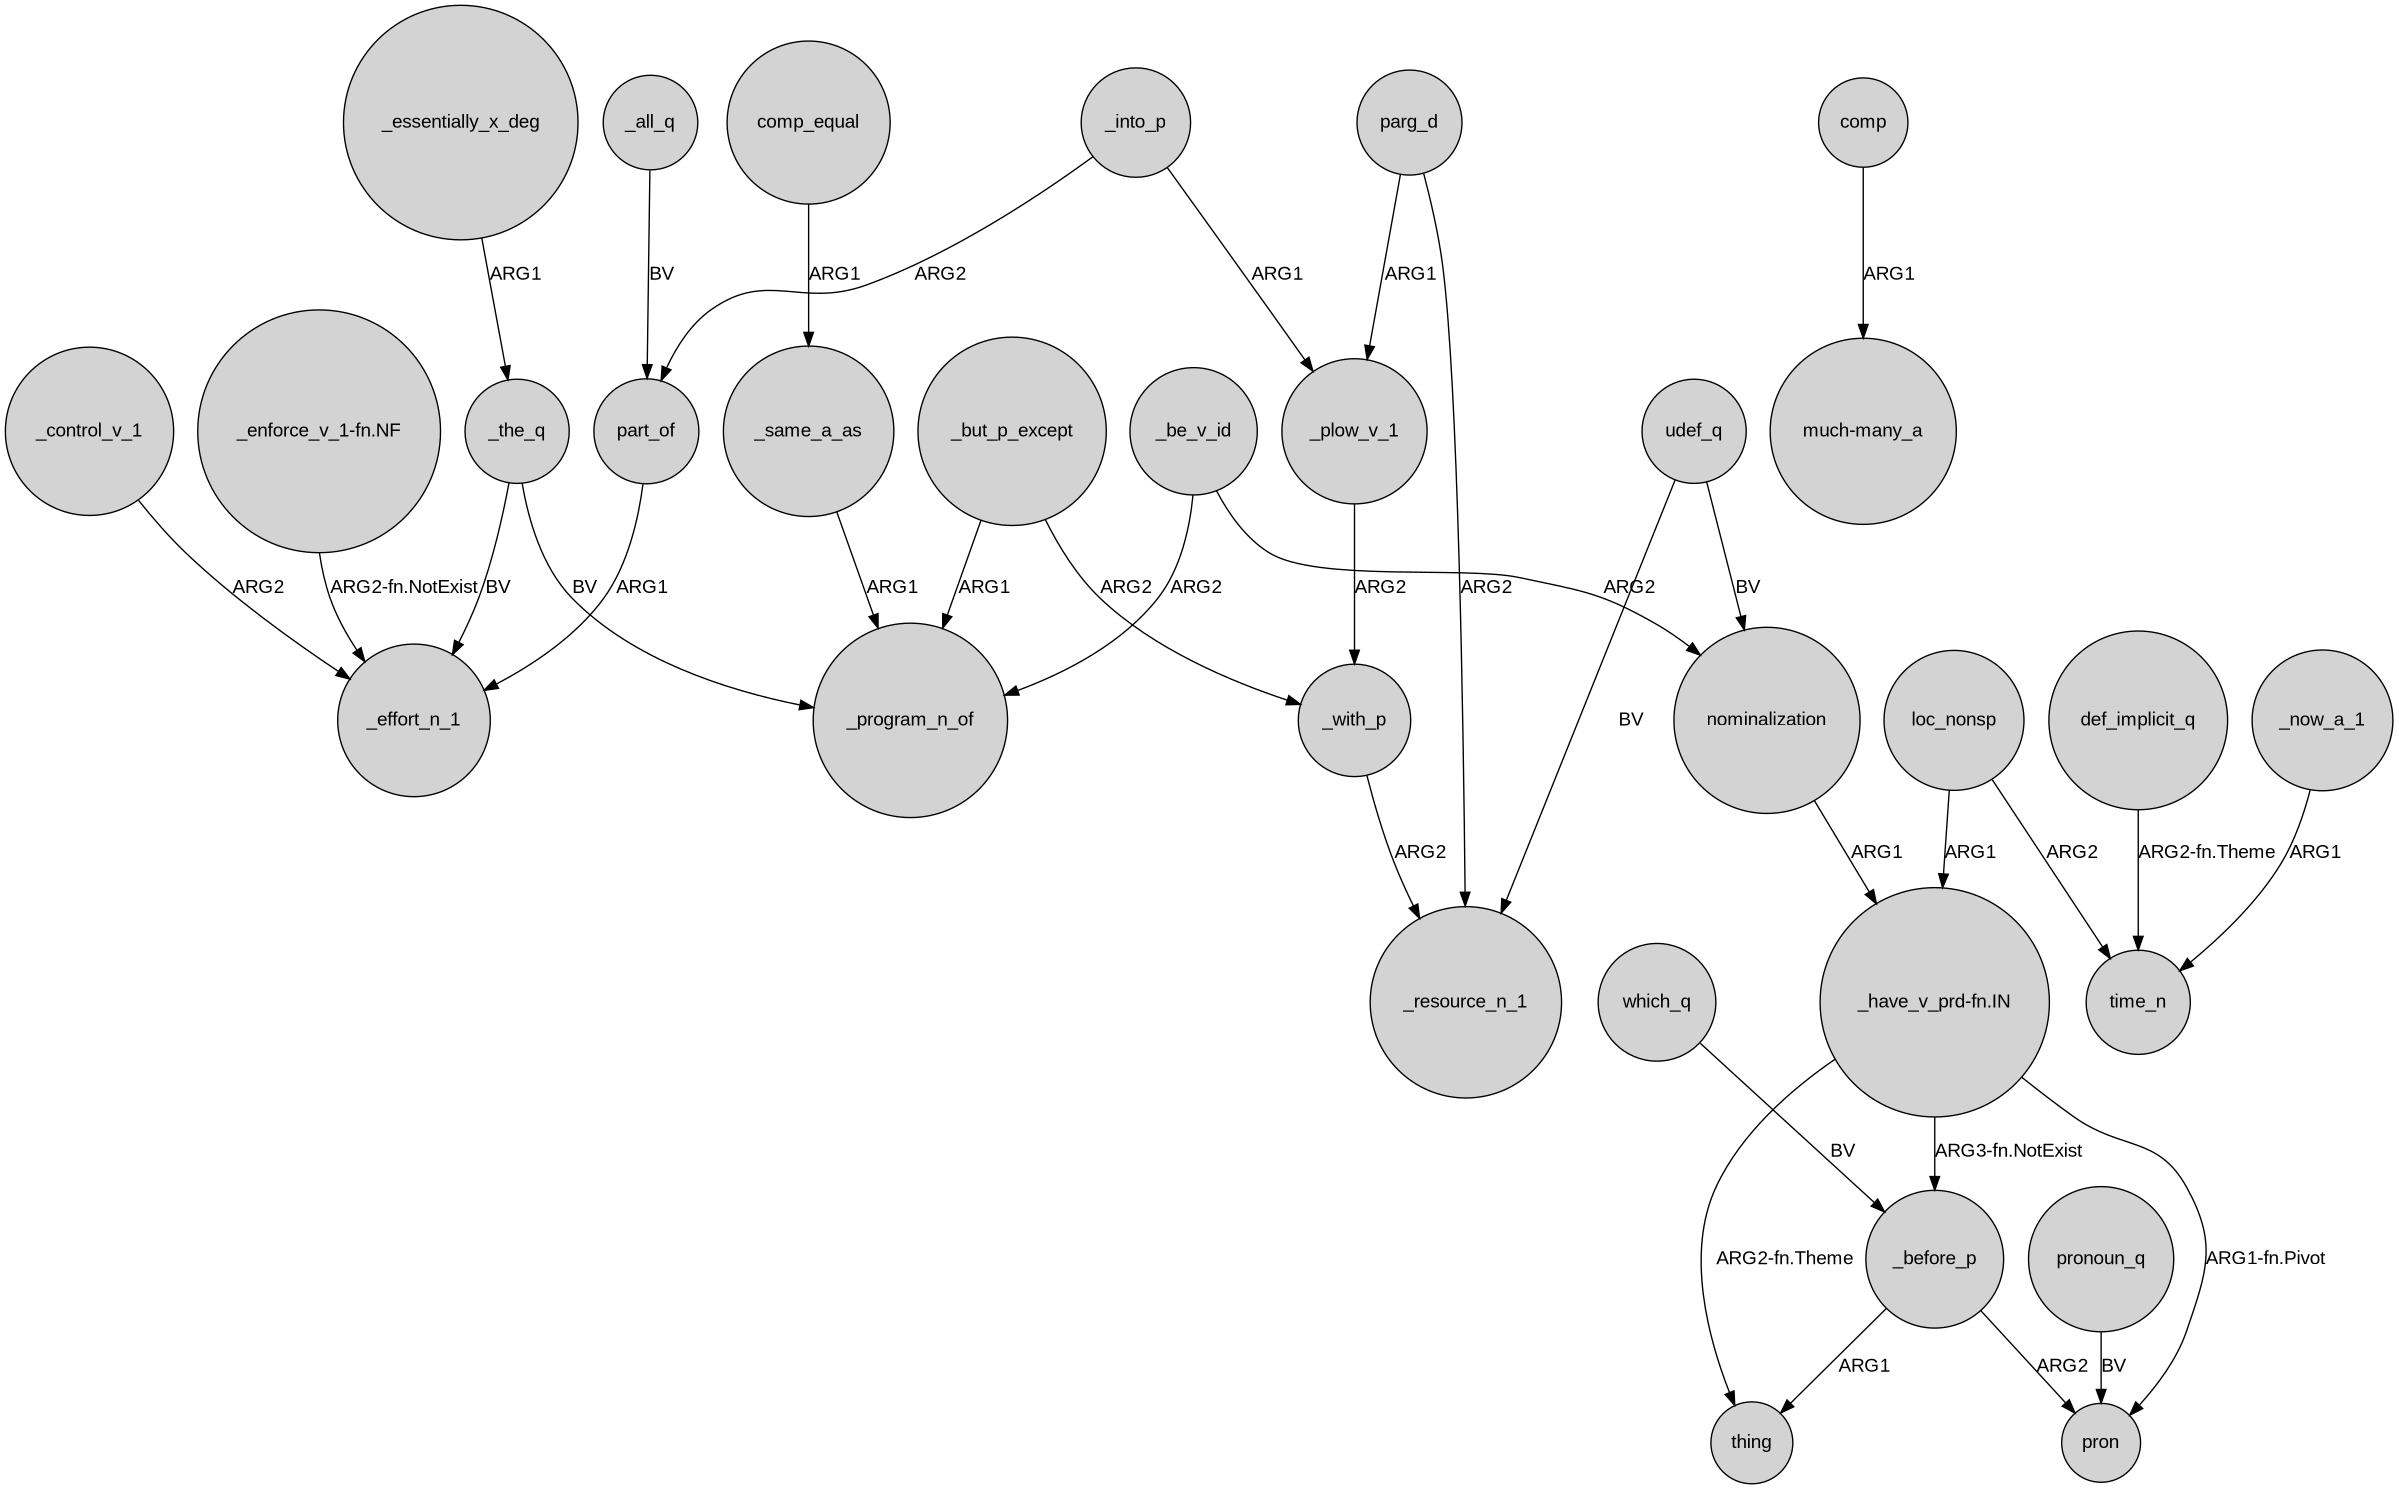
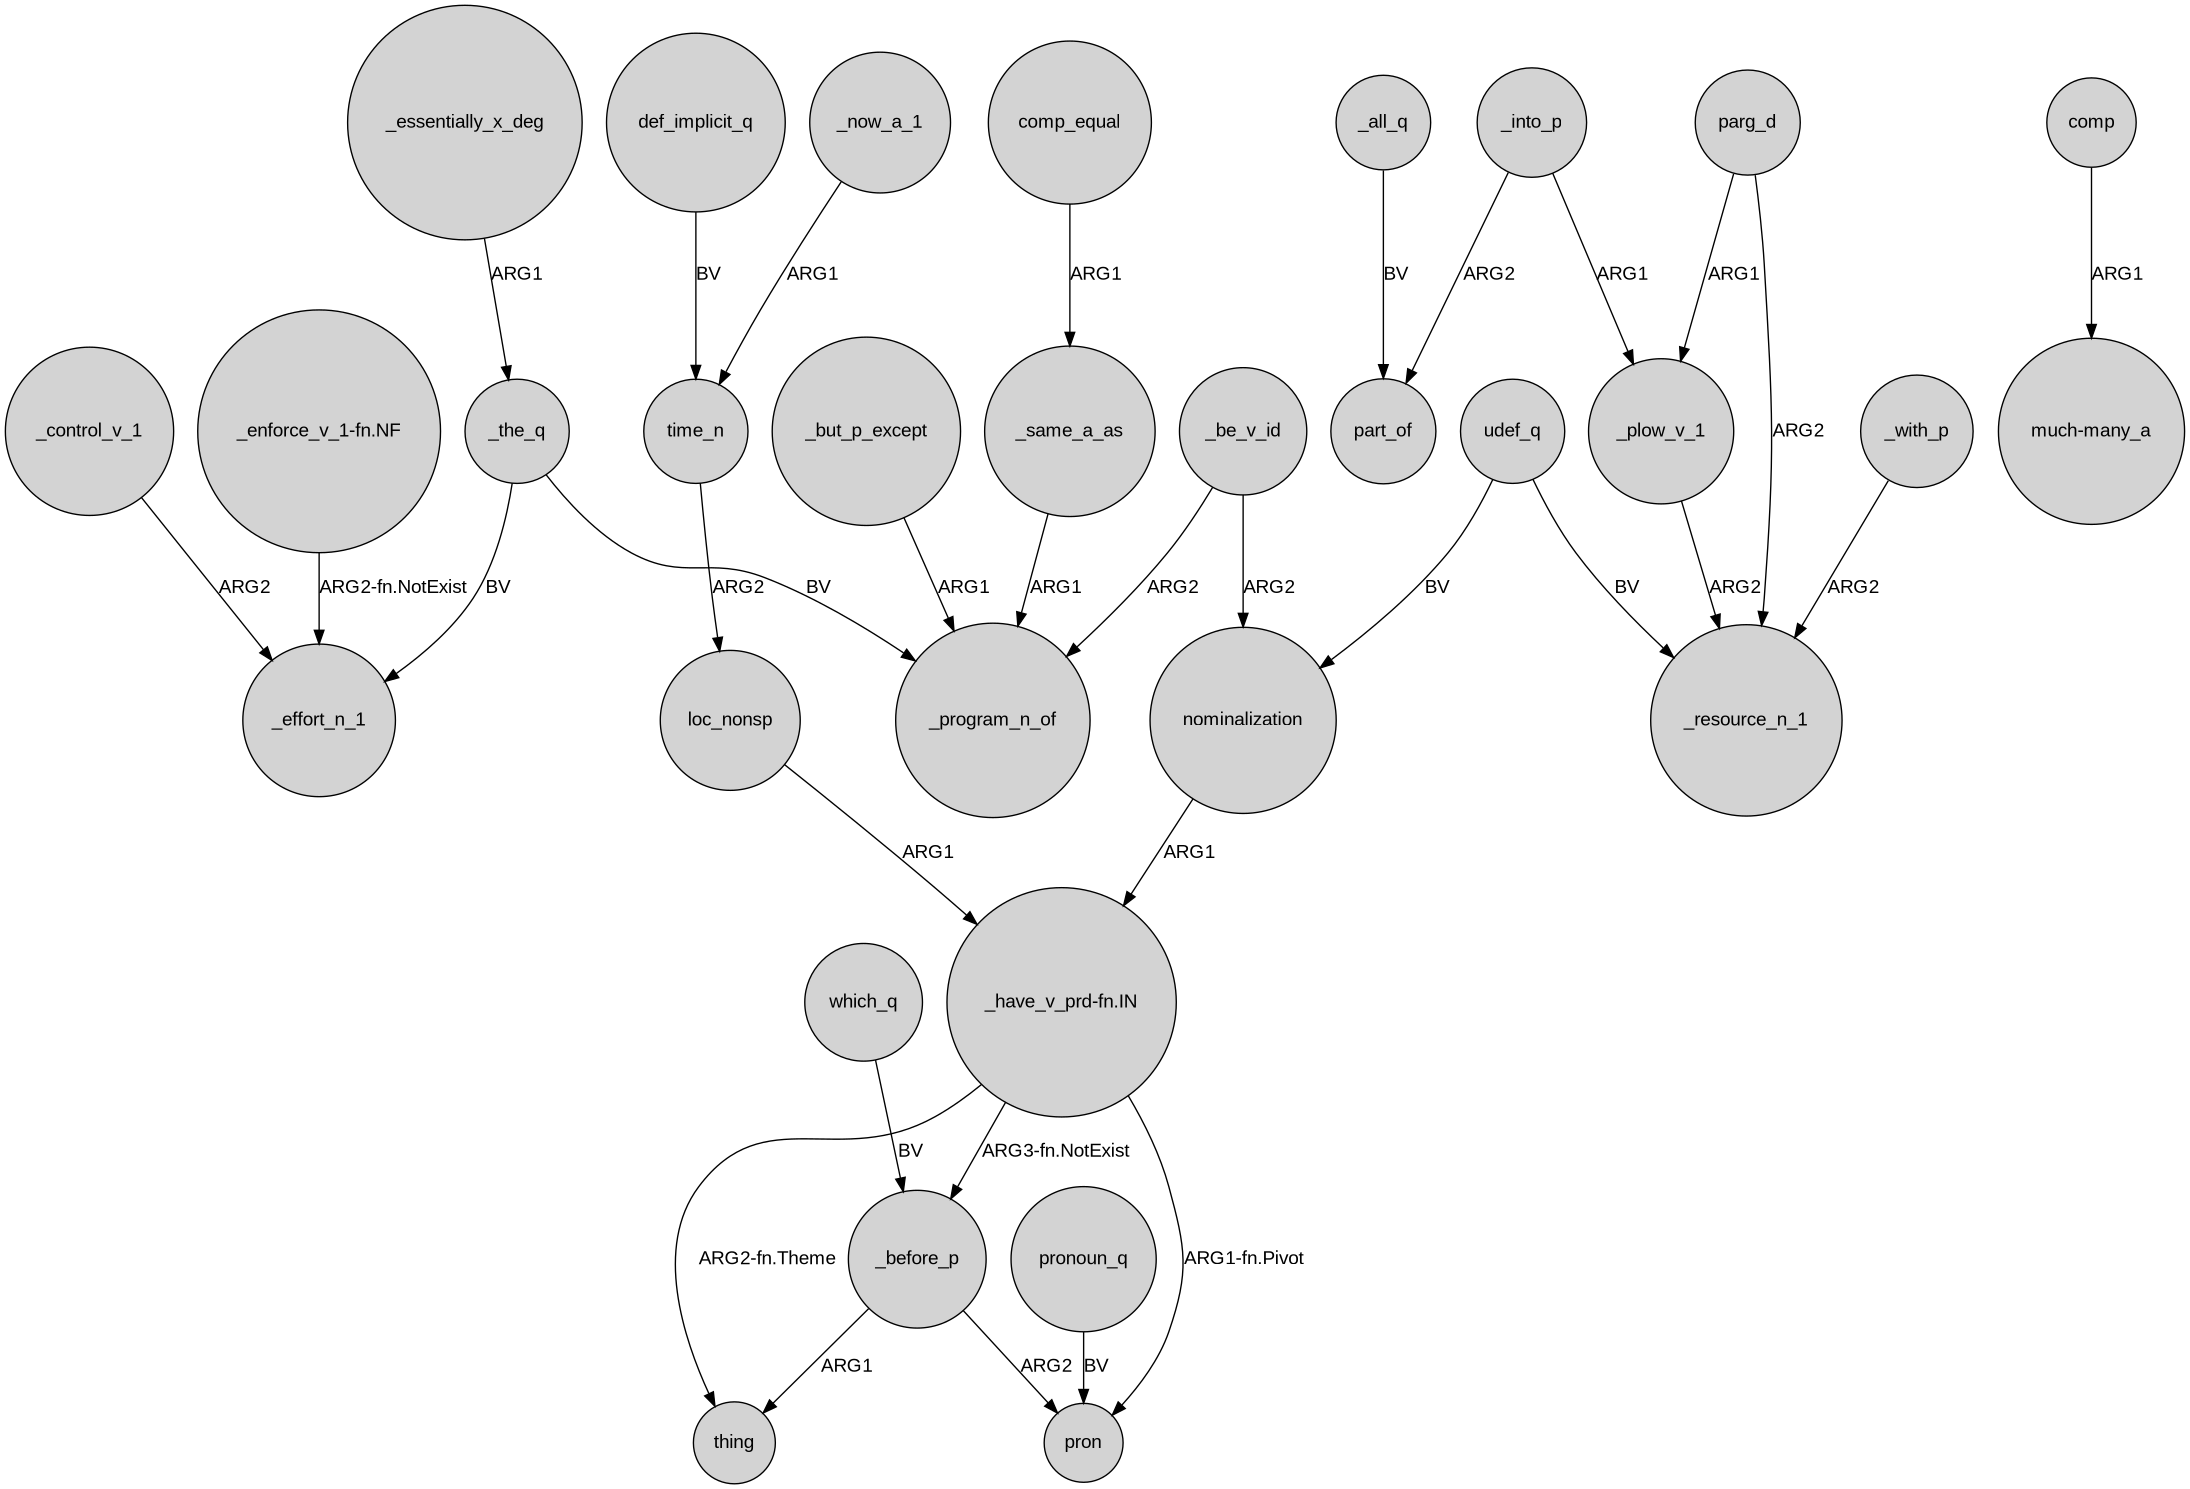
edge "_plow_v_1" -> "_with_p": now "_plow_v_1" -> "_resource_n_1"
edge "part_of" -> "_effort_n_1": removed, label "ARG1"
edge "_but_p_except" -> "_with_p": removed, label "ARG2"
edge "def_implicit_q" -> "time_n": label "ARG2-fn.Theme" -> "BV"
edge "loc_nonsp" -> "time_n": reversed
